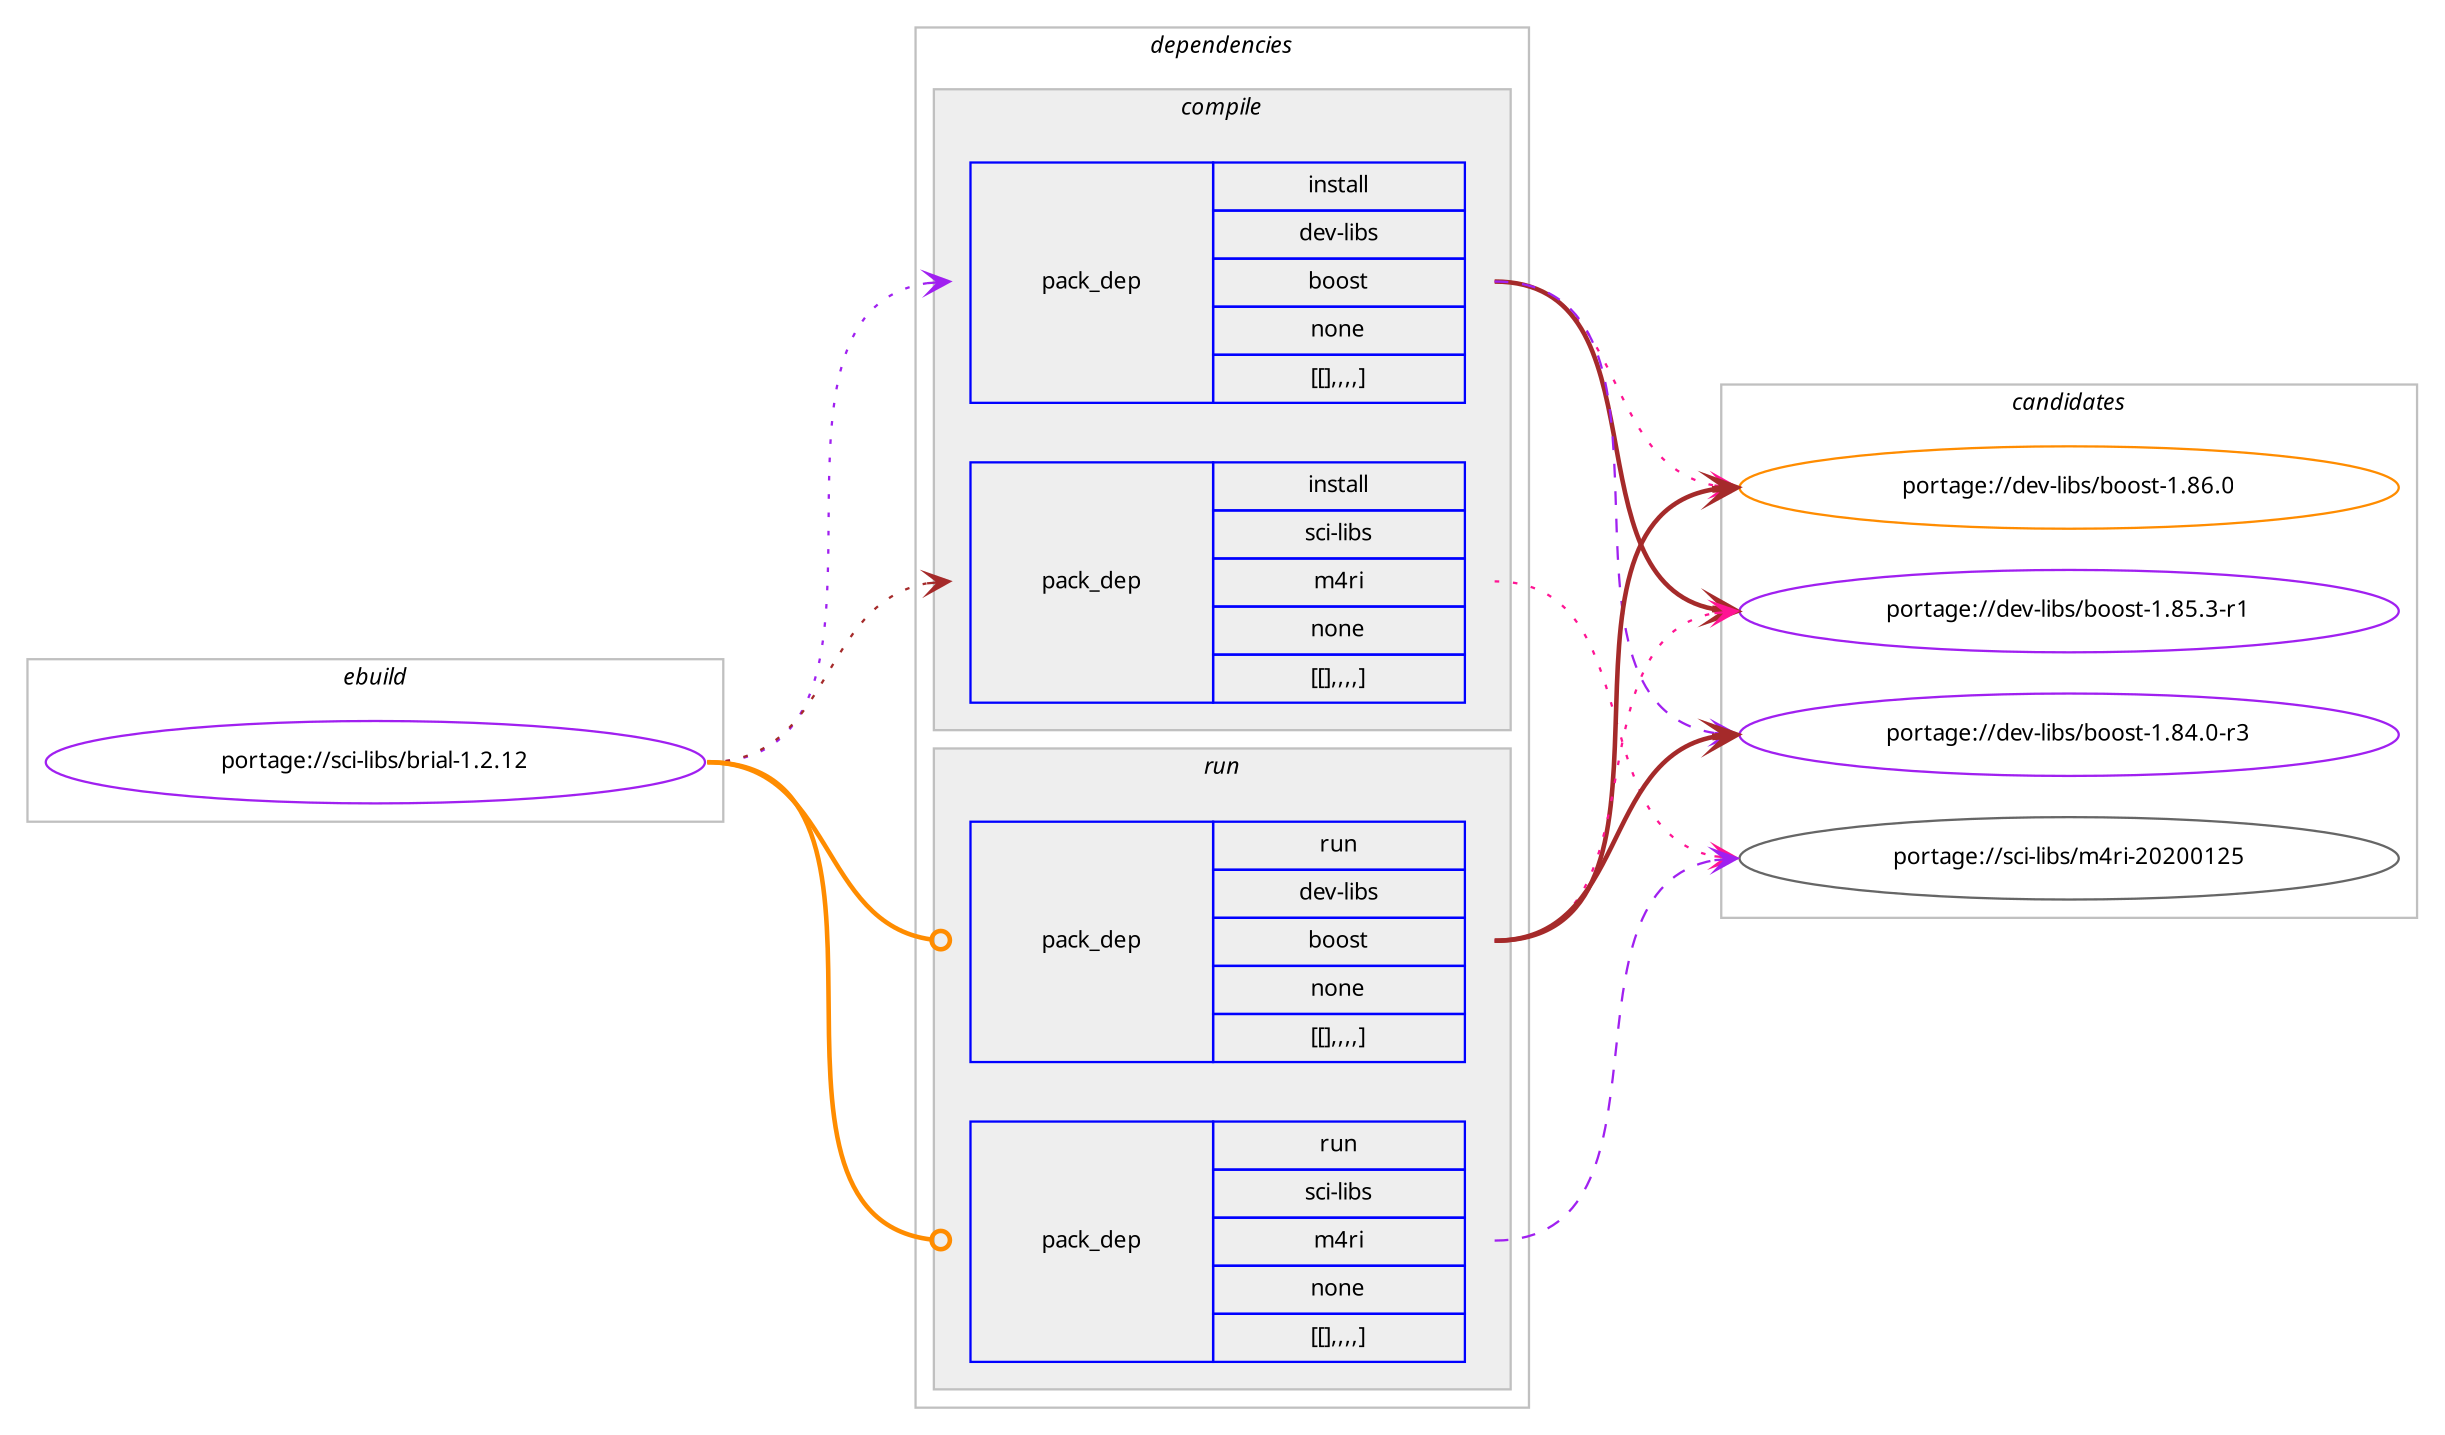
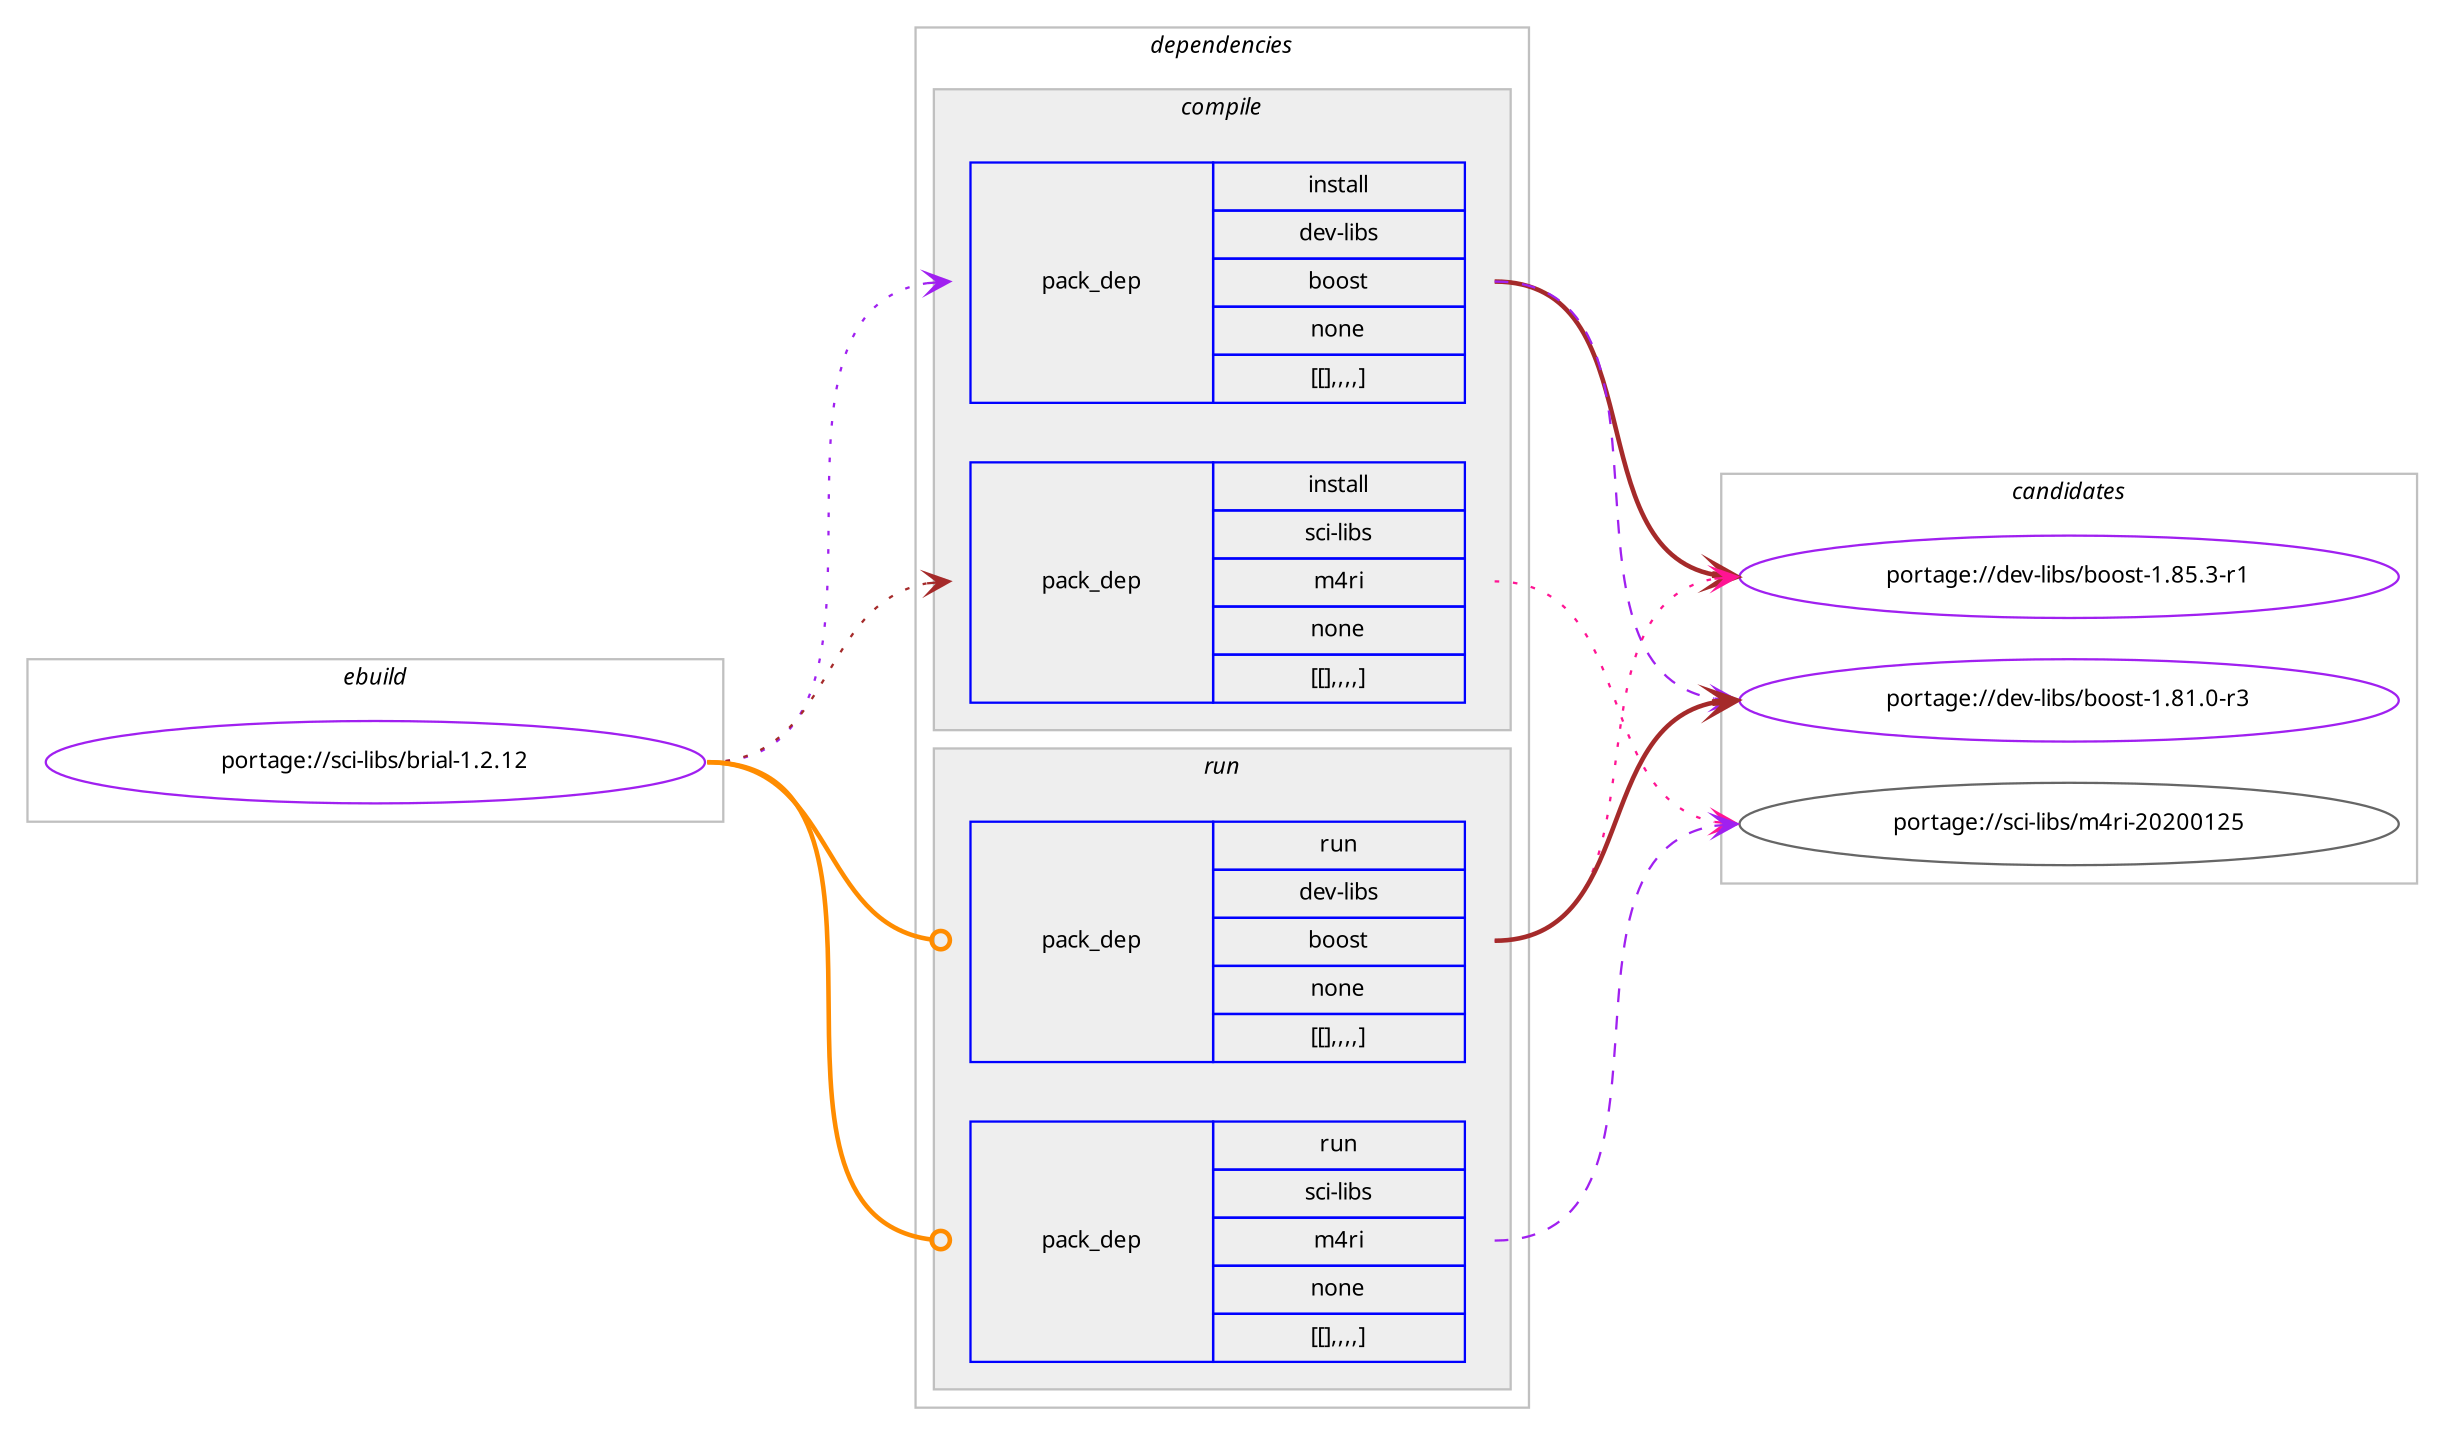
node "portage://dev-libs/boost-1.86.0": removed
node "portage://dev-libs/boost-1.84.0-r3": label "portage://dev-libs/boost-1.84.0-r3" -> "portage://dev-libs/boost-1.81.0-r3"
